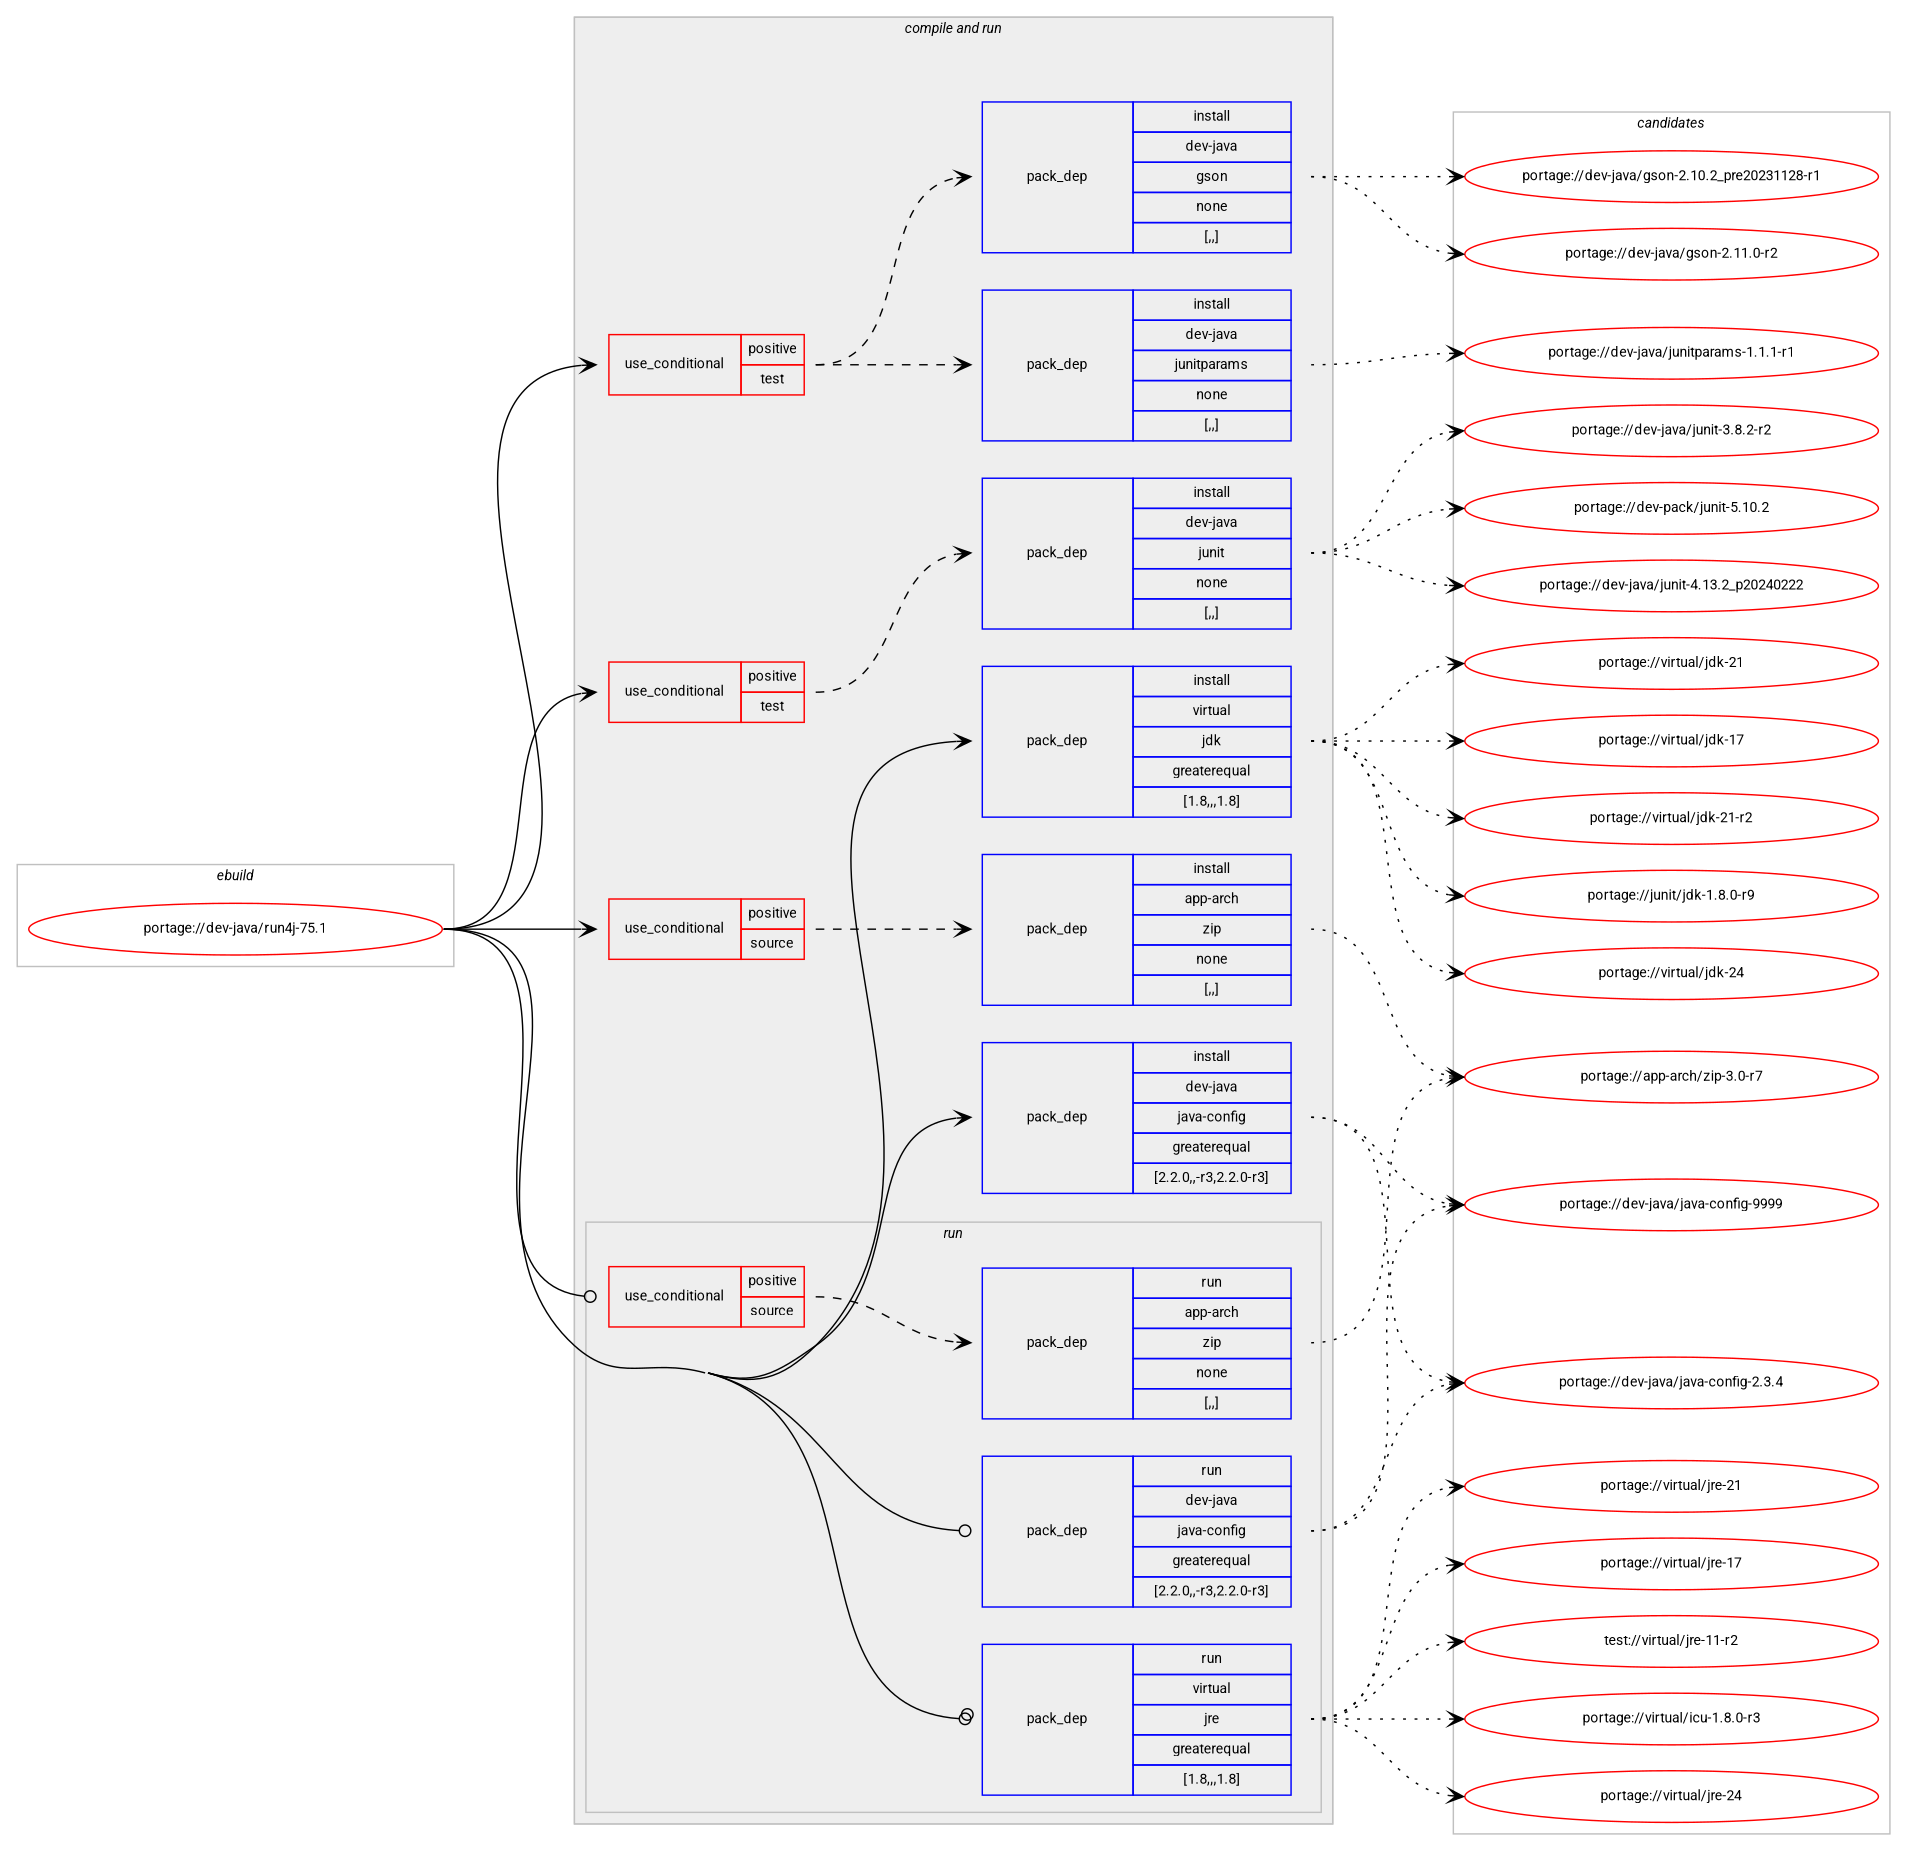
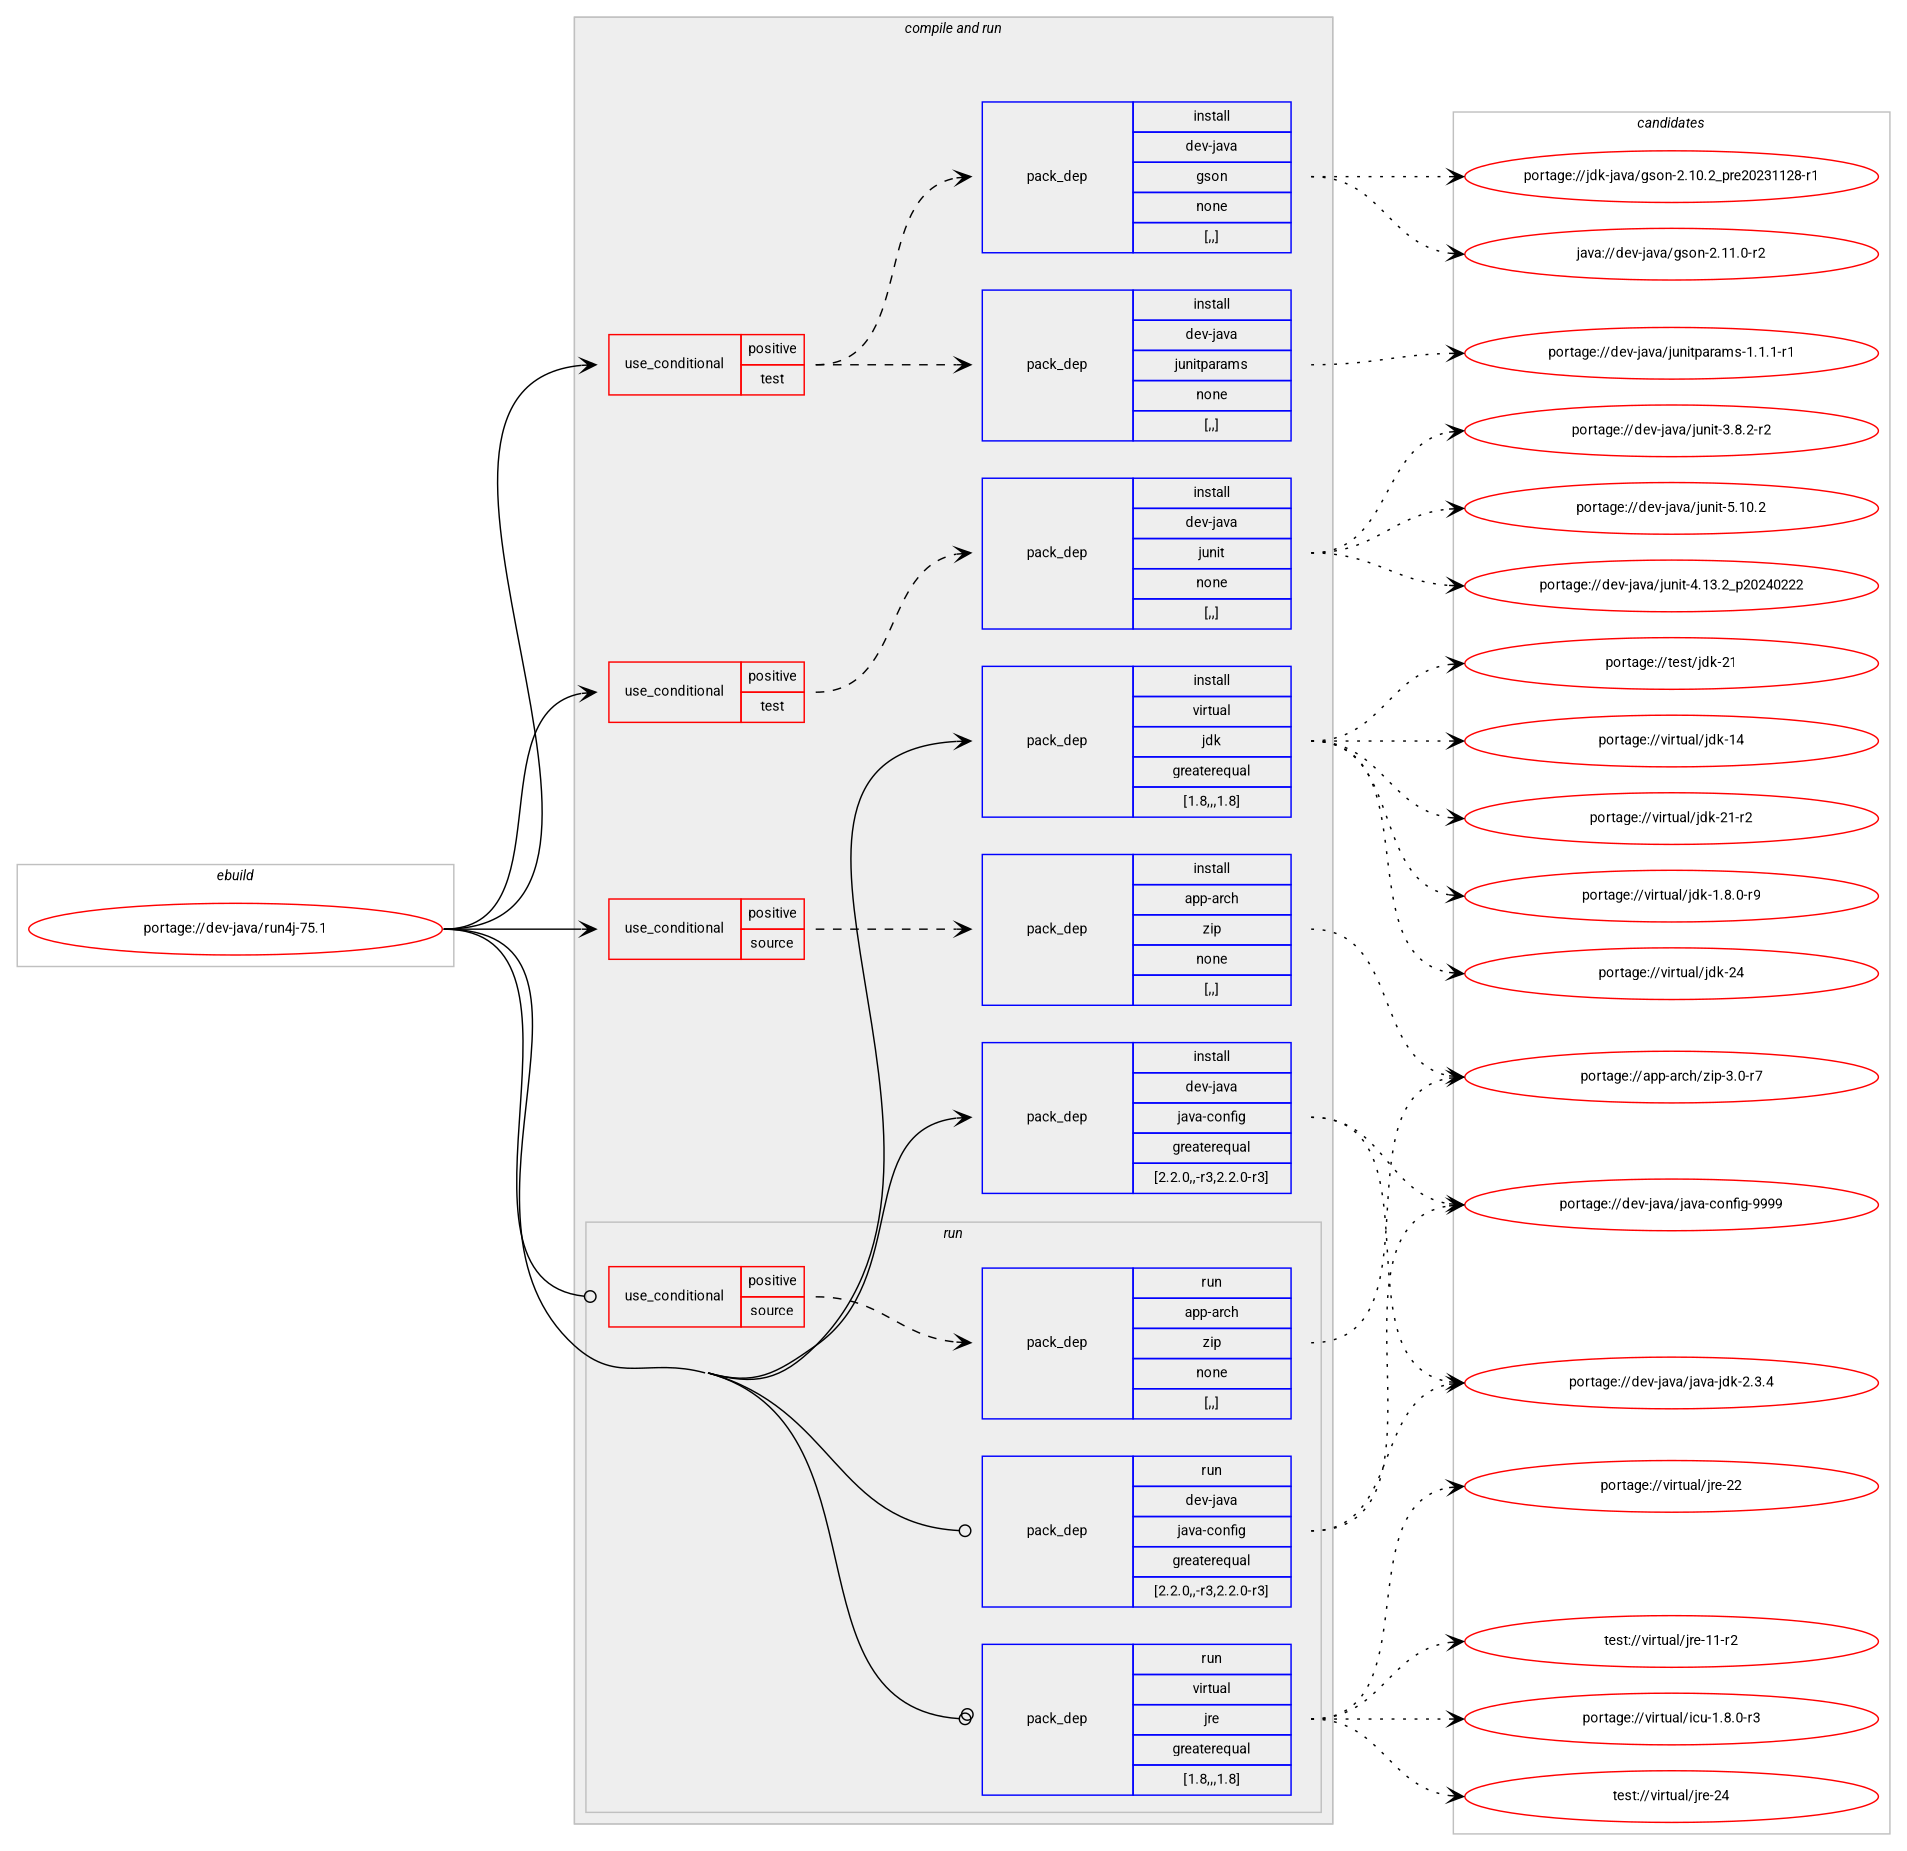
node "portage://dev-java/gson-2.10.2_pre20231128-r1": label "portage://dev-java/gson-2.10.2_pre20231128-r1" -> "portage://jdk-java/gson-2.10.2_pre20231128-r1"
node "portage://dev-java/gson-2.11.0-r2": label "portage://dev-java/gson-2.11.0-r2" -> "java://dev-java/gson-2.11.0-r2"
node "portage://dev-pack/junit-5.10.2": label "portage://dev-pack/junit-5.10.2" -> "portage://dev-java/junit-5.10.2"
node "portage://virtual/jdk-21": label "portage://virtual/jdk-21" -> "portage://test/jdk-21"
node "portage://virtual/jdk-17": label "portage://virtual/jdk-17" -> "portage://virtual/jdk-14"
node "portage://junit/jdk-1.8.0-r9": label "portage://junit/jdk-1.8.0-r9" -> "portage://virtual/jdk-1.8.0-r9"
node "portage://dev-java/java-config-2.3.4": label "portage://dev-java/java-config-2.3.4" -> "portage://dev-java/java-jdk-2.3.4"
node "portage://virtual/jre-21": label "portage://virtual/jre-21" -> "portage://virtual/jre-22"
node "portage://virtual/jre-17": removed
node "portage://virtual/jre-24": label "portage://virtual/jre-24" -> "test://virtual/jre-24"
